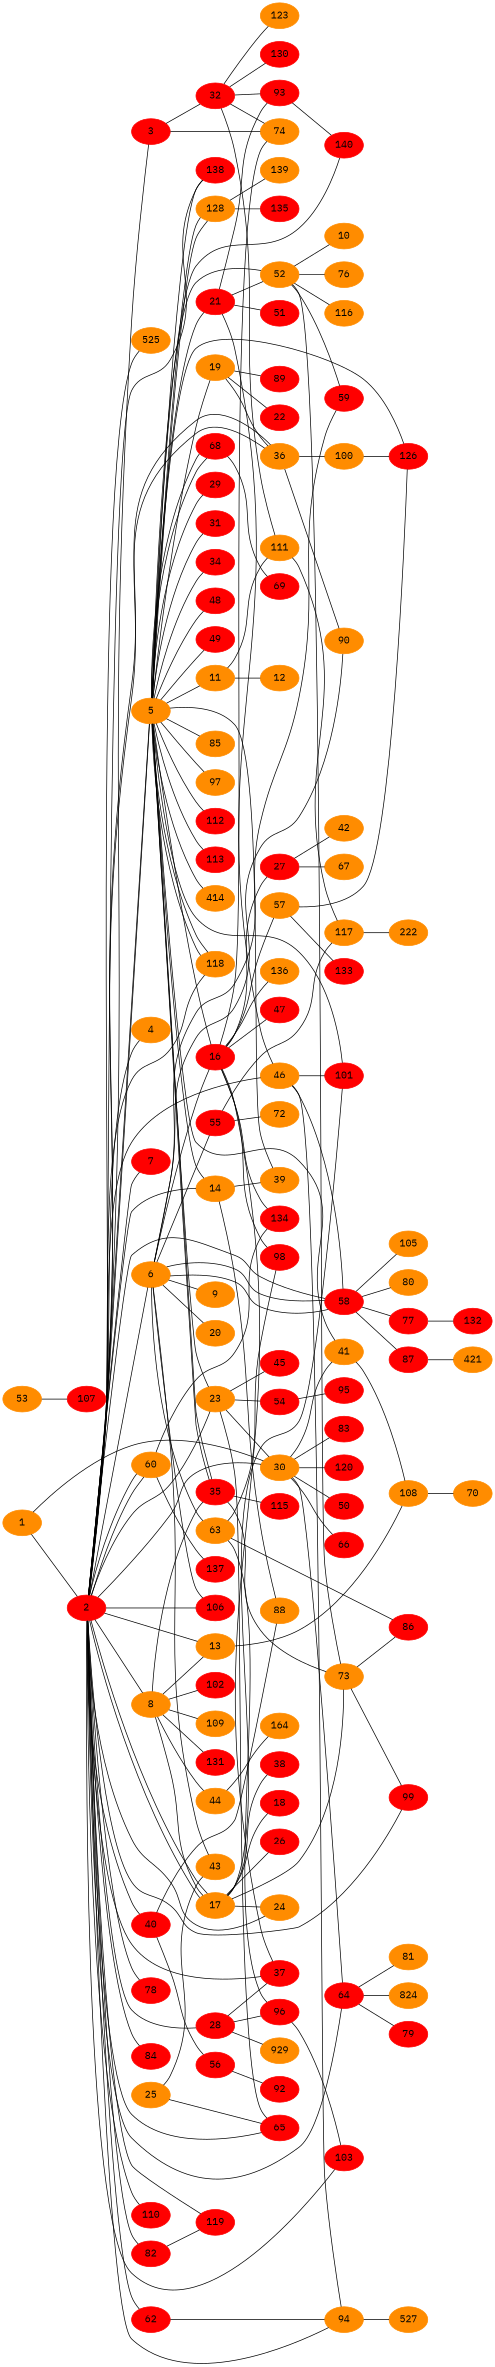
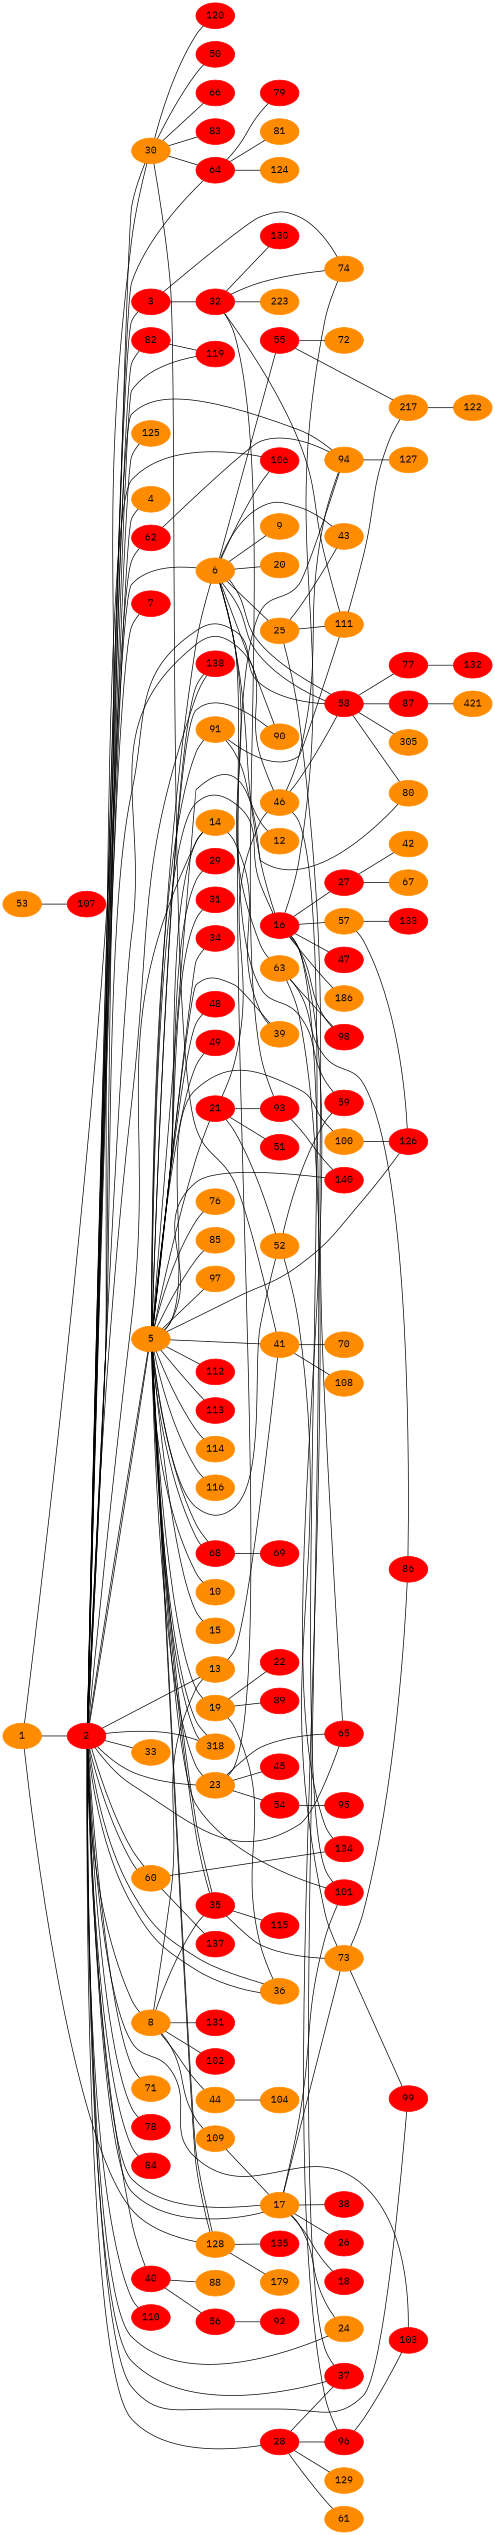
node "123": label "123" -> "223"
node "139": label "139" -> "179"
edge "10" -- "52": now "10" -- "5"
edge "52" -- "76": now "5" -- "76"
edge "52" -- "116": now "5" -- "116"
node "525": label "525" -> "125"
edge "36" -- "100": now "5" -- "100"
edge "36" -- "90": now "5" -- "90"
edge "6" -- "25": added
edge "111" -- "25": added
node "11": label "11" -> "91"
edge "80" -- "5": added
node "414": label "414" -> "114"
node "117": label "117" -> "217"
node "222": label "222" -> "122"
edge "6" -- "5": added
node "118": label "118" -> "318"
node "136": label "136" -> "186"
node "105": label "105" -> "305"
edge "14" -- "88": removed
edge "23" -- "30": now "23" -- "94"
edge "108" -- "70": now "41" -- "70"
edge "108" -- "13": now "41" -- "13"
node "15": added
node "164": label "164" -> "104"
node "33": added
edge "8" -- "17": now "109" -- "17"
node "824": label "824" -> "124"
edge "1" -- "128": added
node "929": label "929" -> "129"
node "71": added
node "527": label "527" -> "127"
node "61": added
